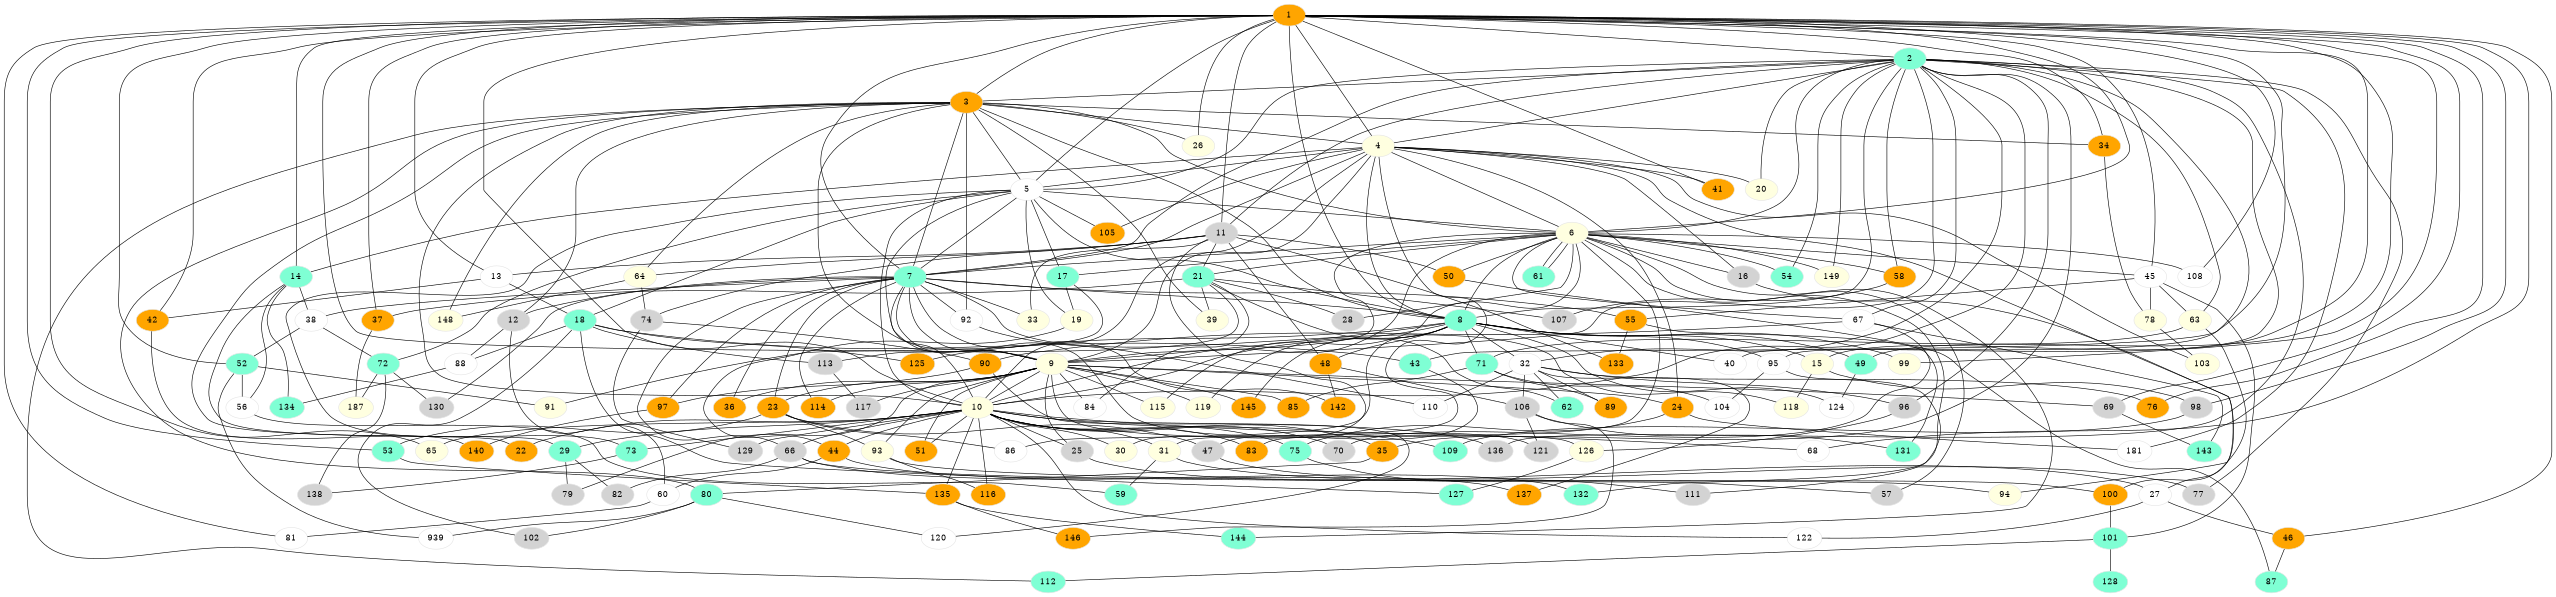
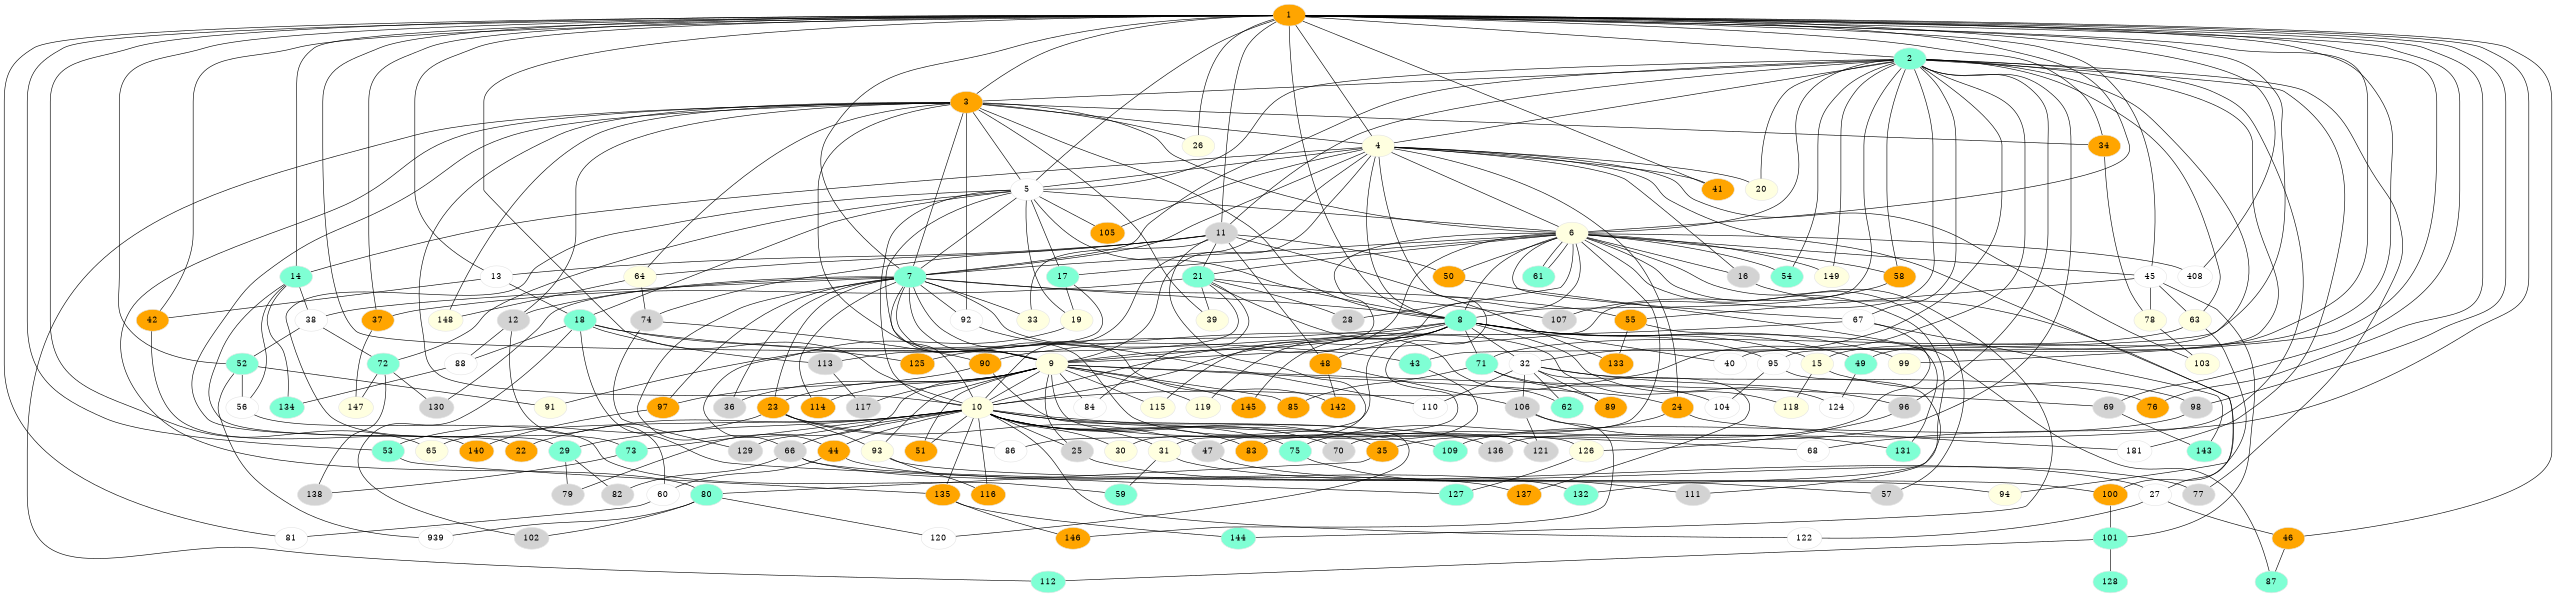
node "108": label "108" -> "408"
node "187": label "187" -> "147"
node "36": fillcolor orange -> lightgrey
